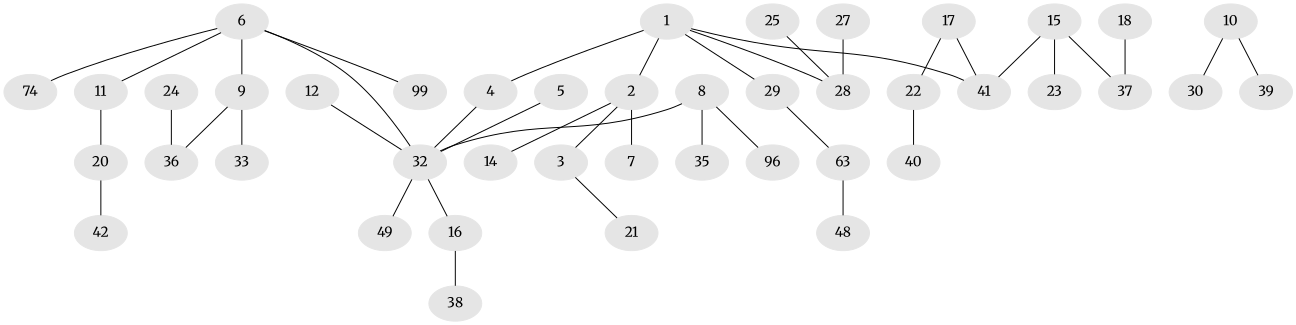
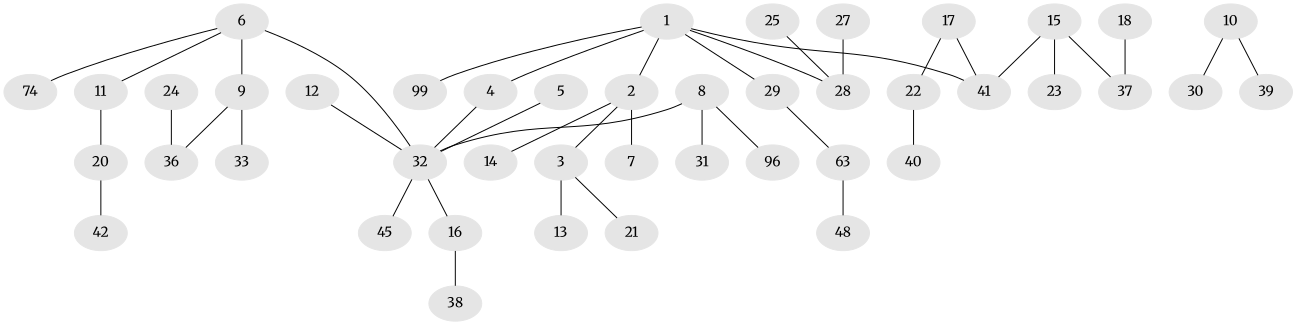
edge "6" -- "99": now "1" -- "99"
node "35": label "35" -> "31"
node "49": label "49" -> "45"
node "13": added
